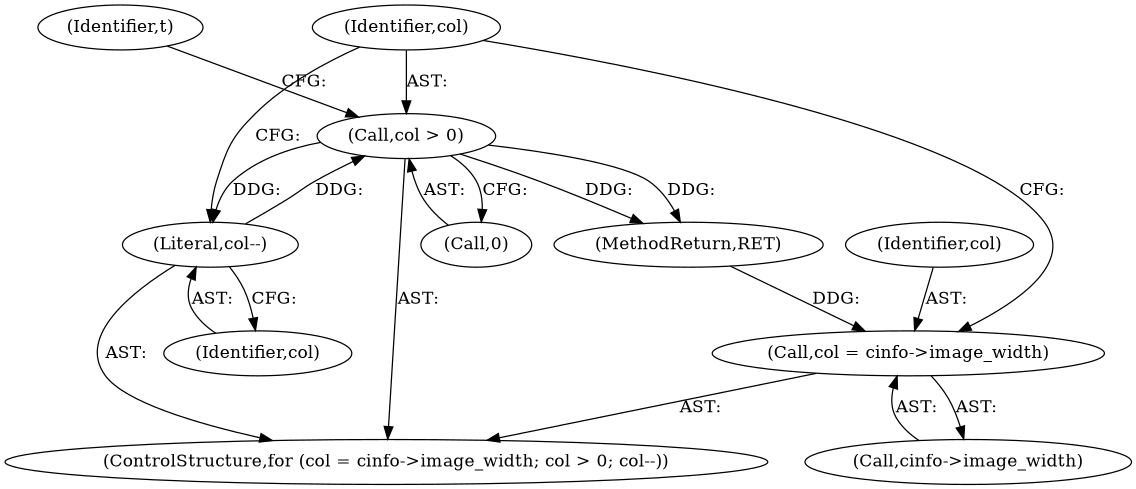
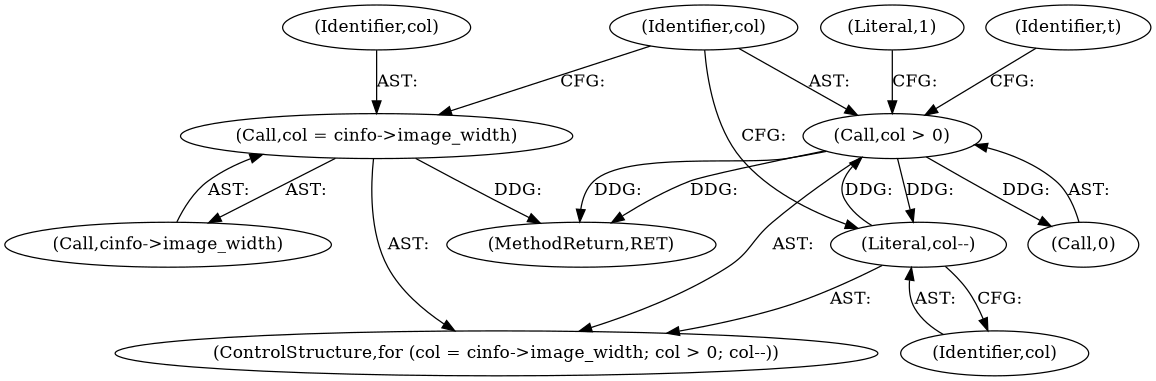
node "(Literal,1)": added
edge "(Call,col > 0)" -> "(Call,0)": label "CFG: " -> "DDG: "
edge "(MethodReturn,RET)" -> "(Call,col = cinfo->image_width)": reversed
